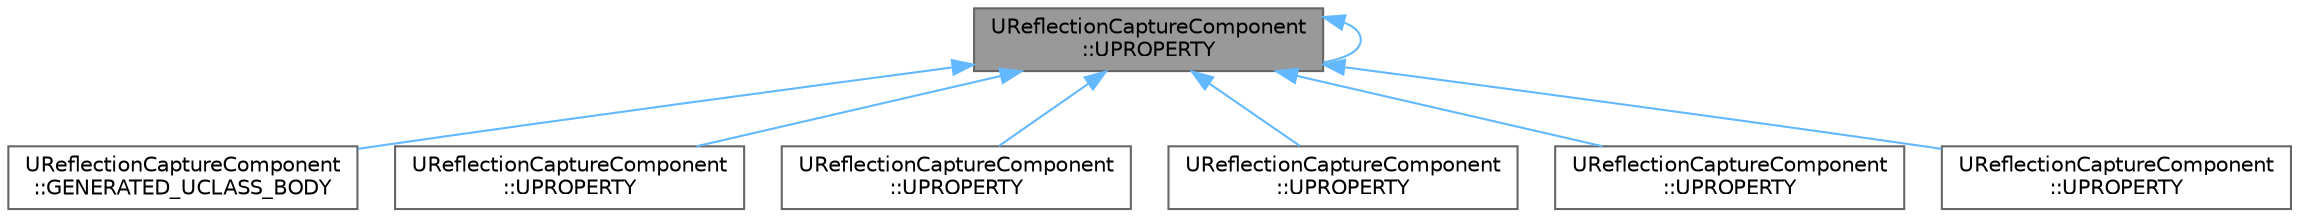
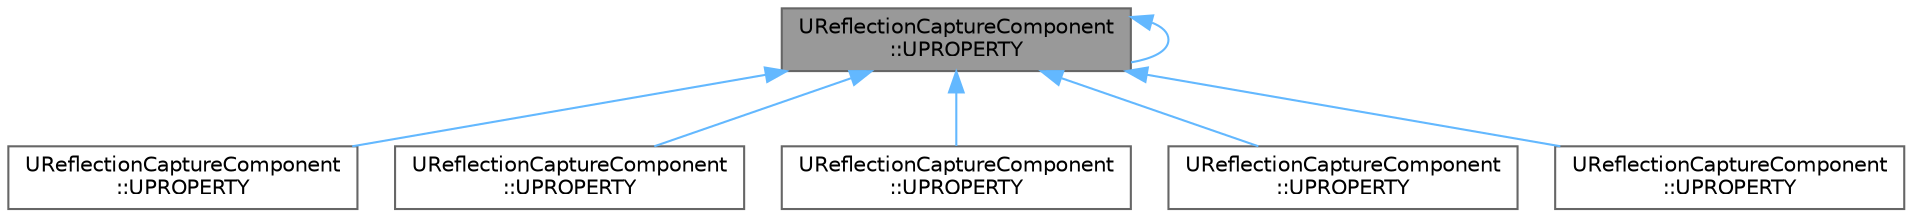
node "UReflectionCaptureComponent ::GENERATED_UCLASS_BODY": removed
